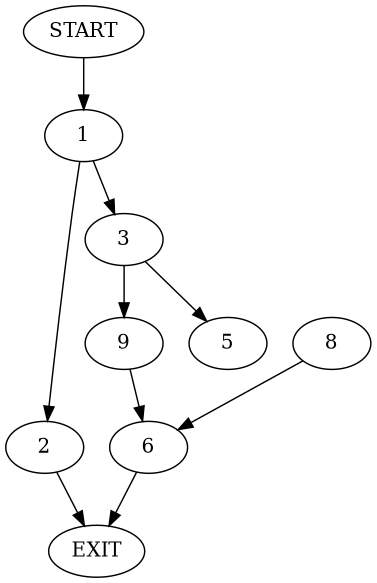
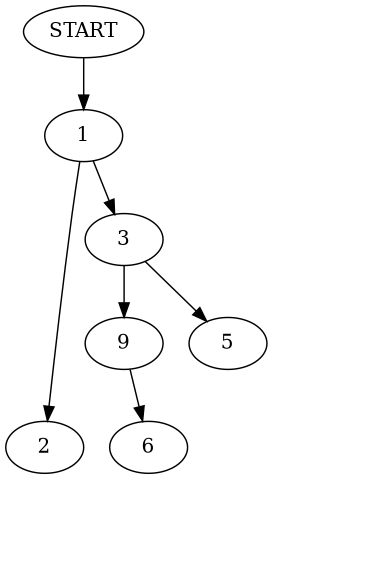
node "8": removed
node "EXIT": removed
